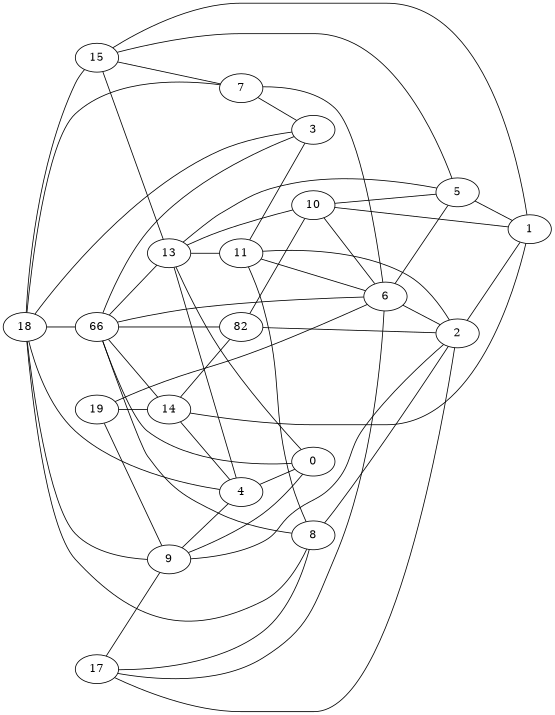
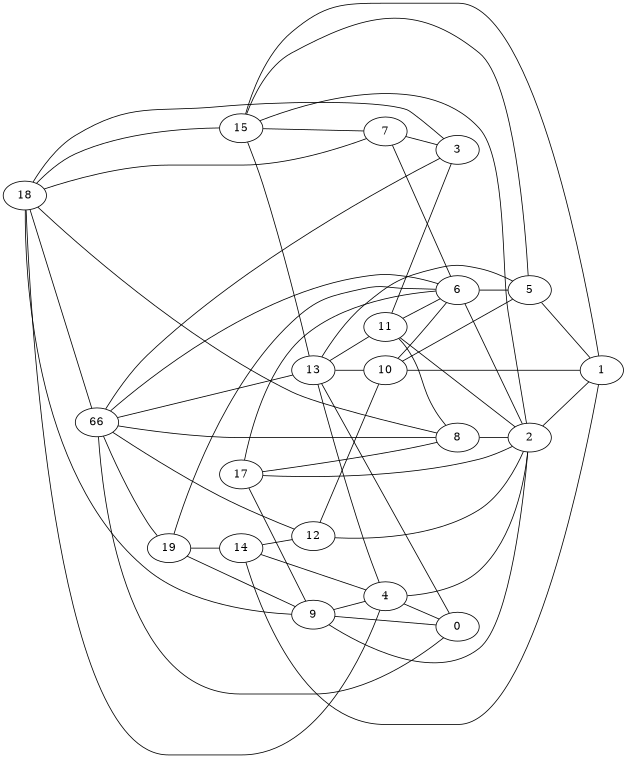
edge "15" -- "2": added
node "82": label "82" -> "12"
edge "66" -- "14": now "66" -- "19"
edge "2" -- "4": added
